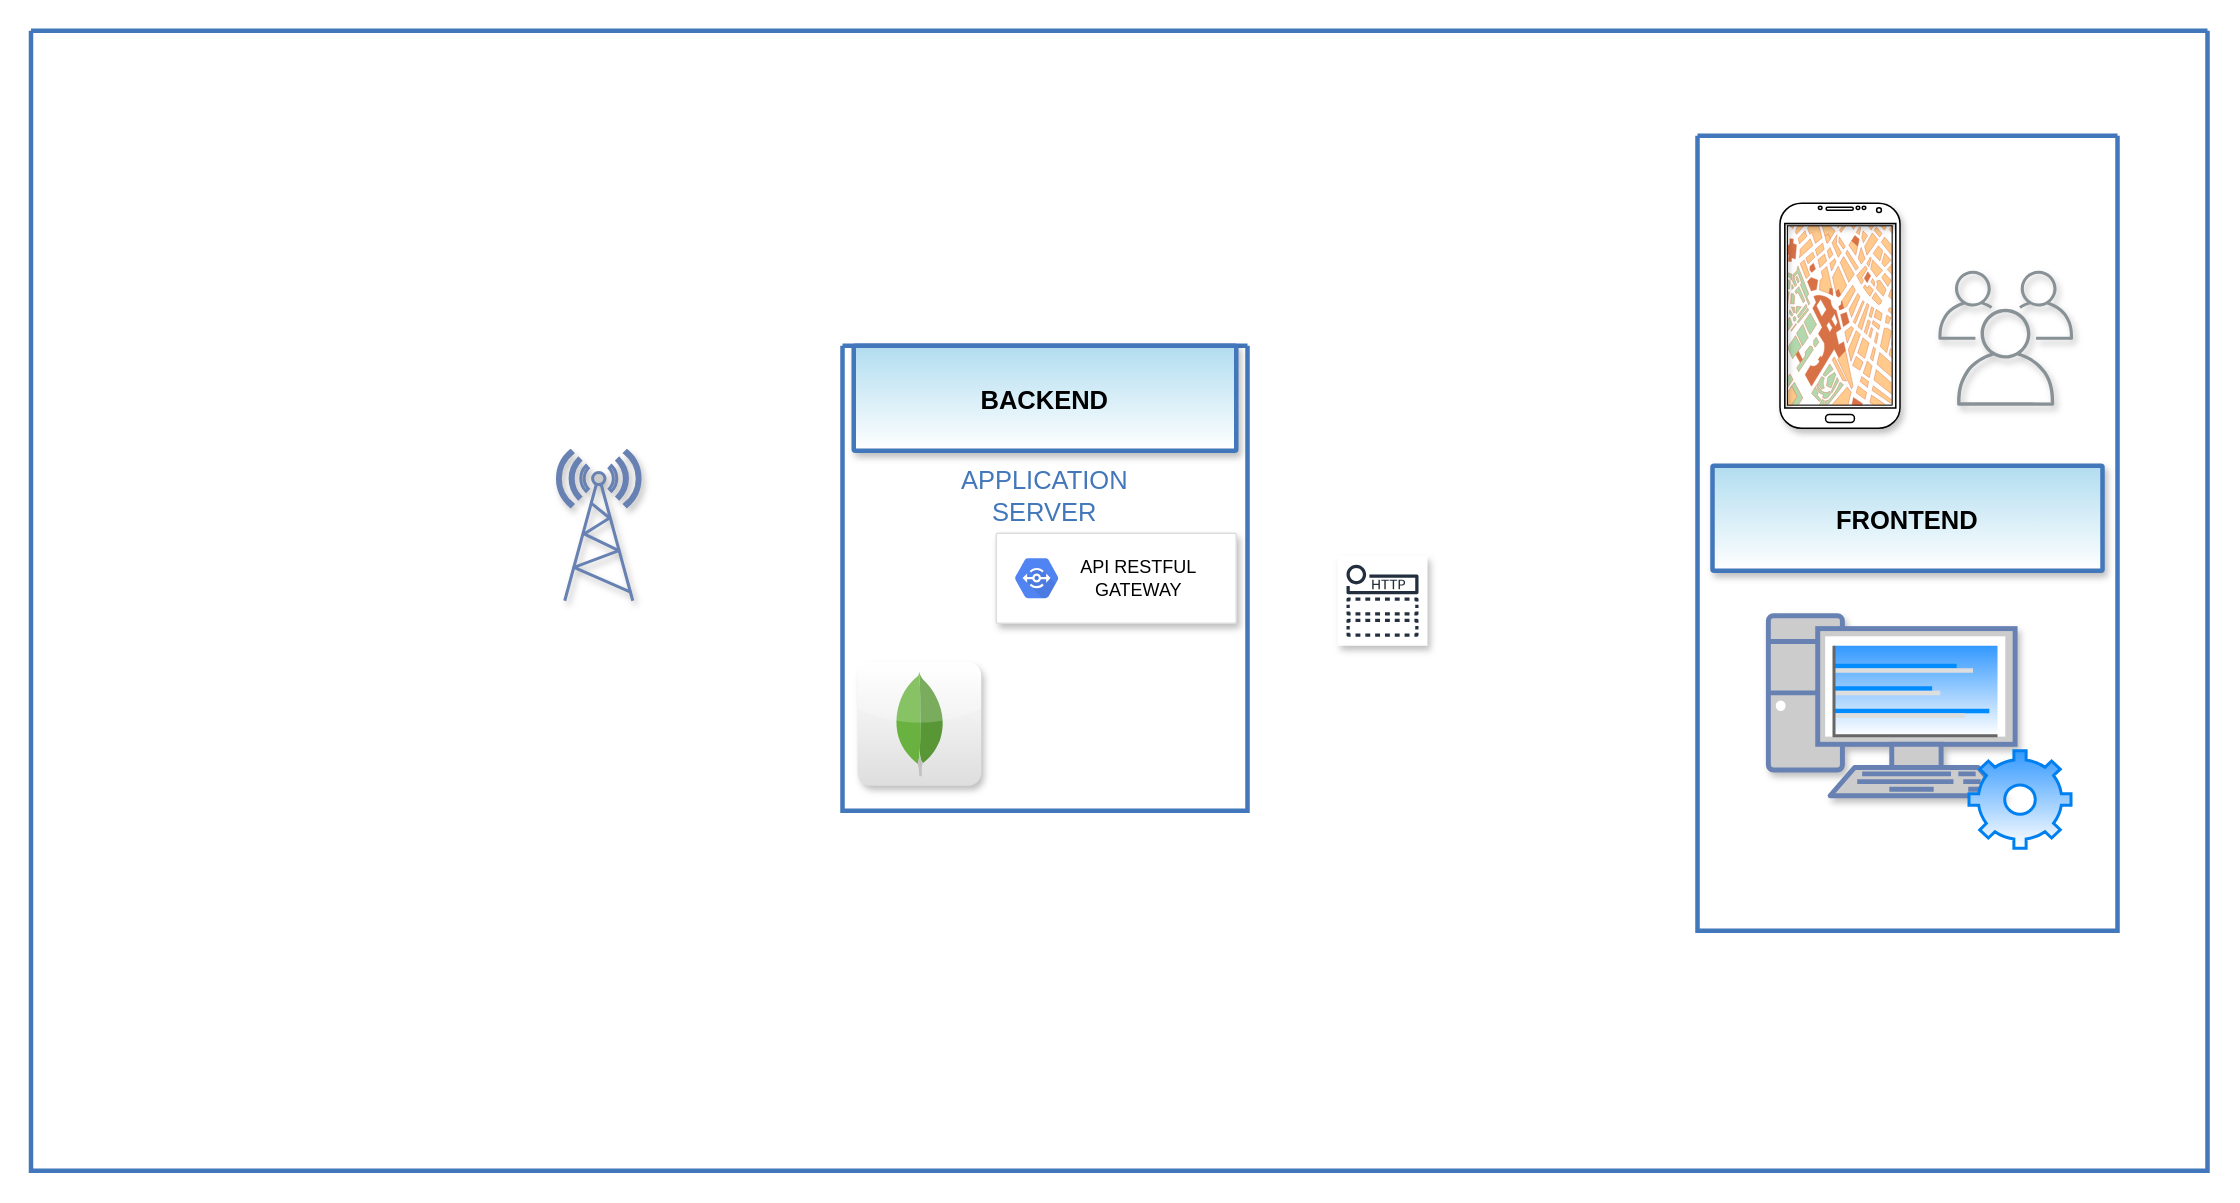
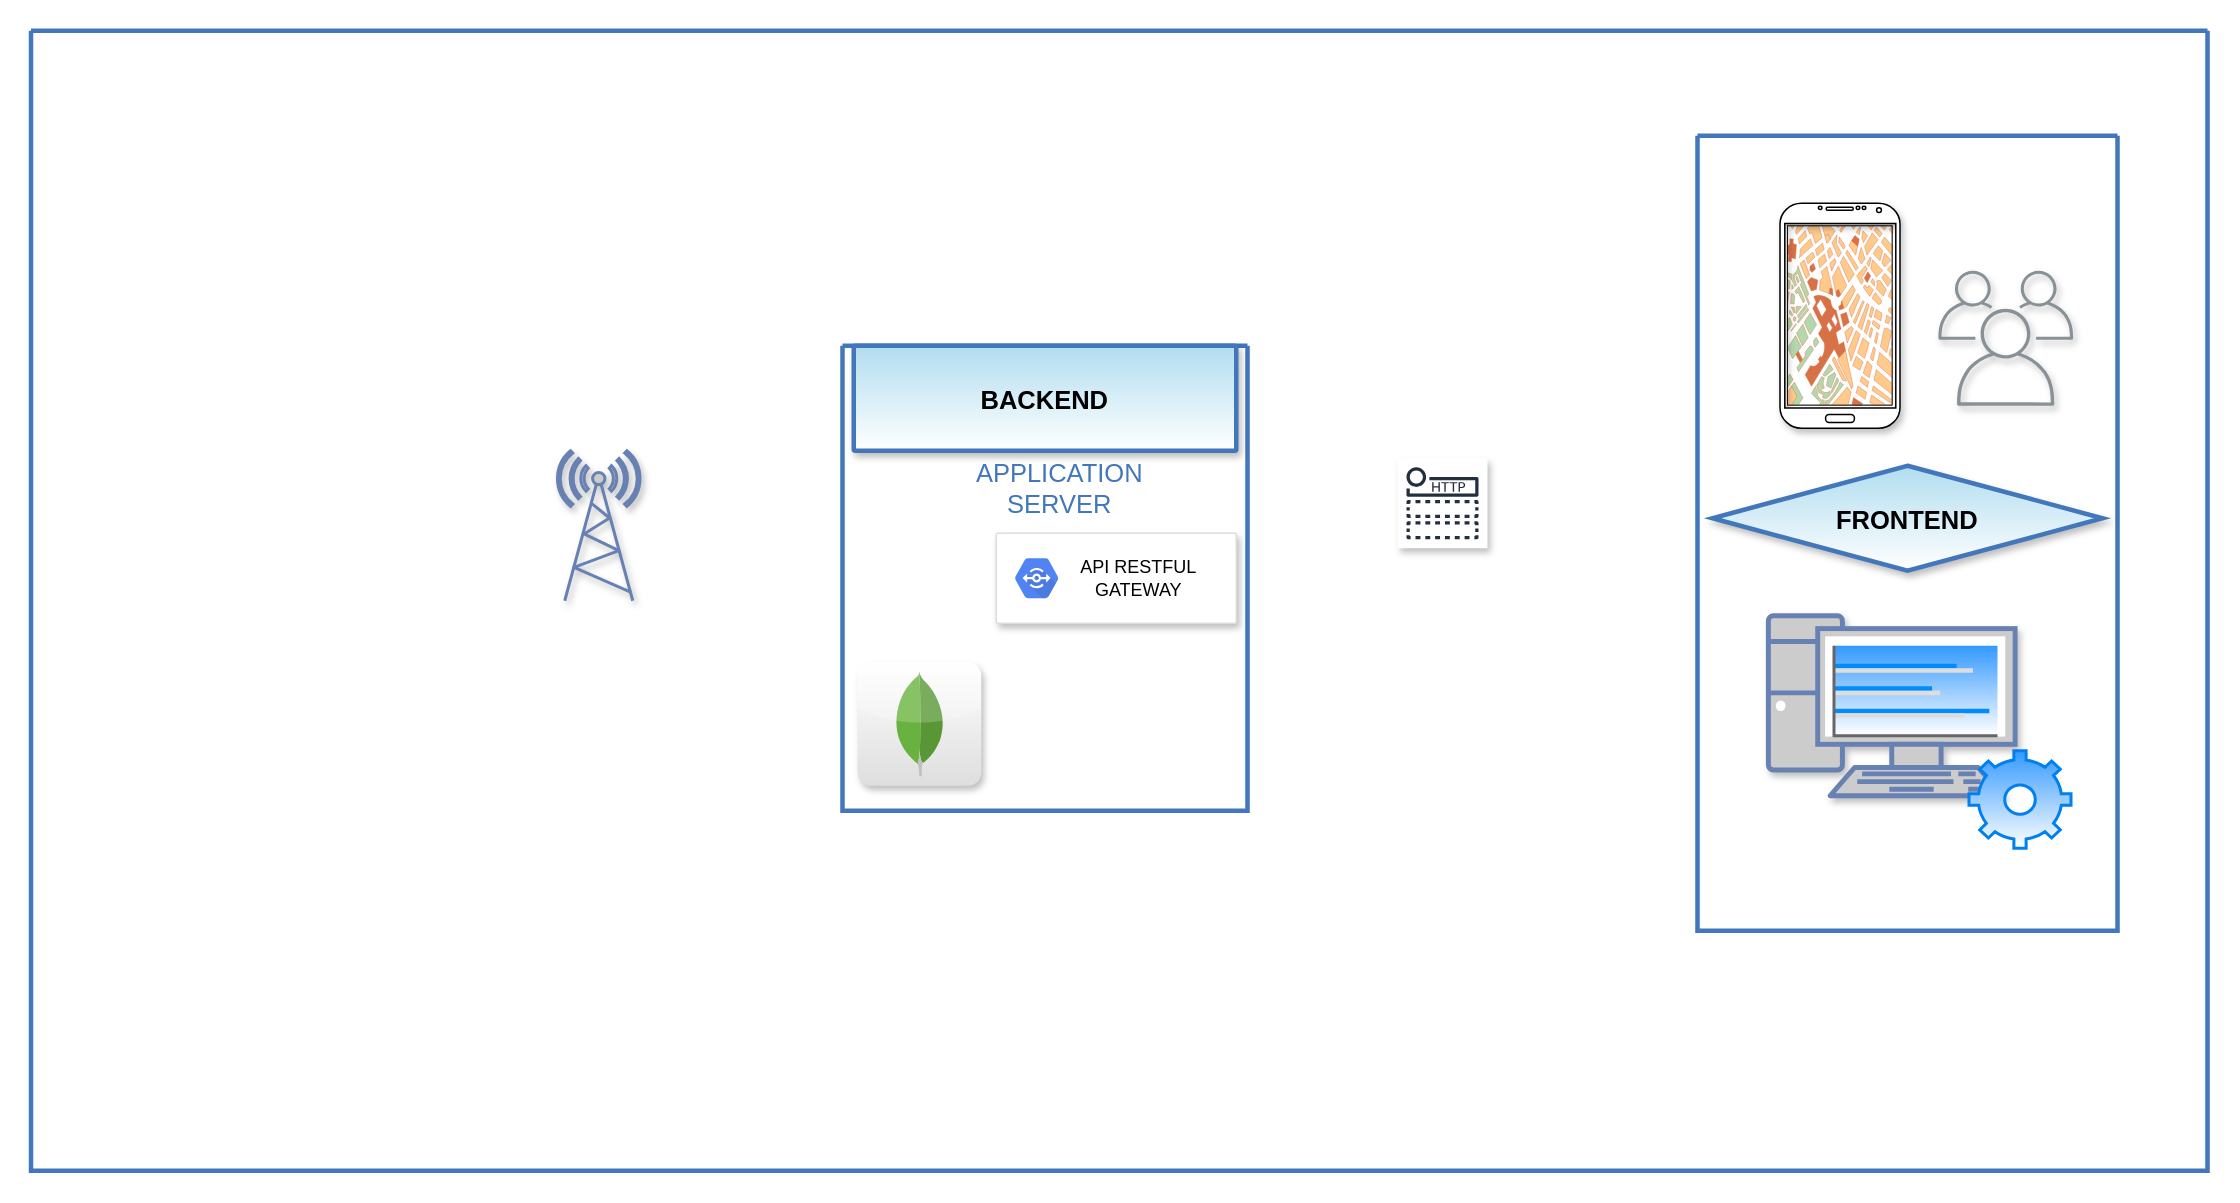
node "APPLICATION SERVER": moved (1045, 497) -> (1060, 490)
node "FRONTEND": shape rounded rectangle -> diamond
node "HTTP notification": moved (1382, 601) -> (1442, 503)
